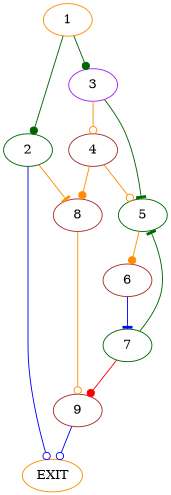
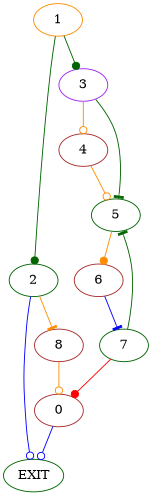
edge "4" -> "8": removed
node "9": label "9" -> "0"
node "EXIT": color darkorange -> darkgreen
